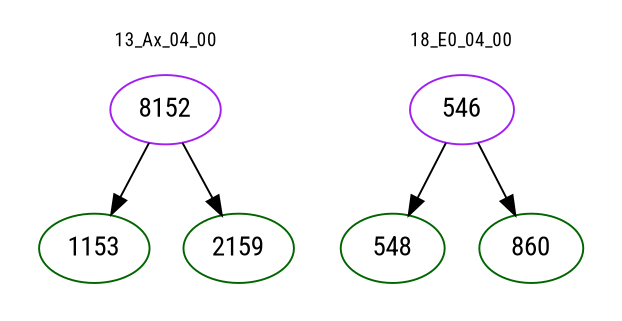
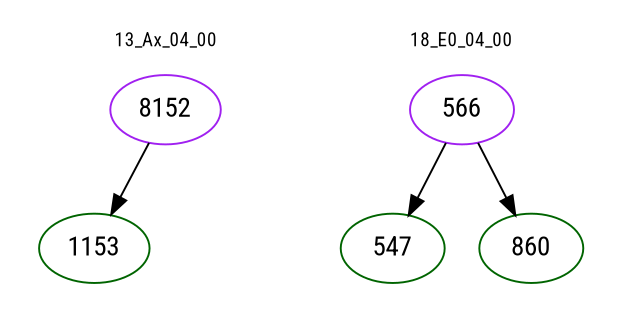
node "546": label "546" -> "566"
node "2159": removed
node "548": label "548" -> "547"
